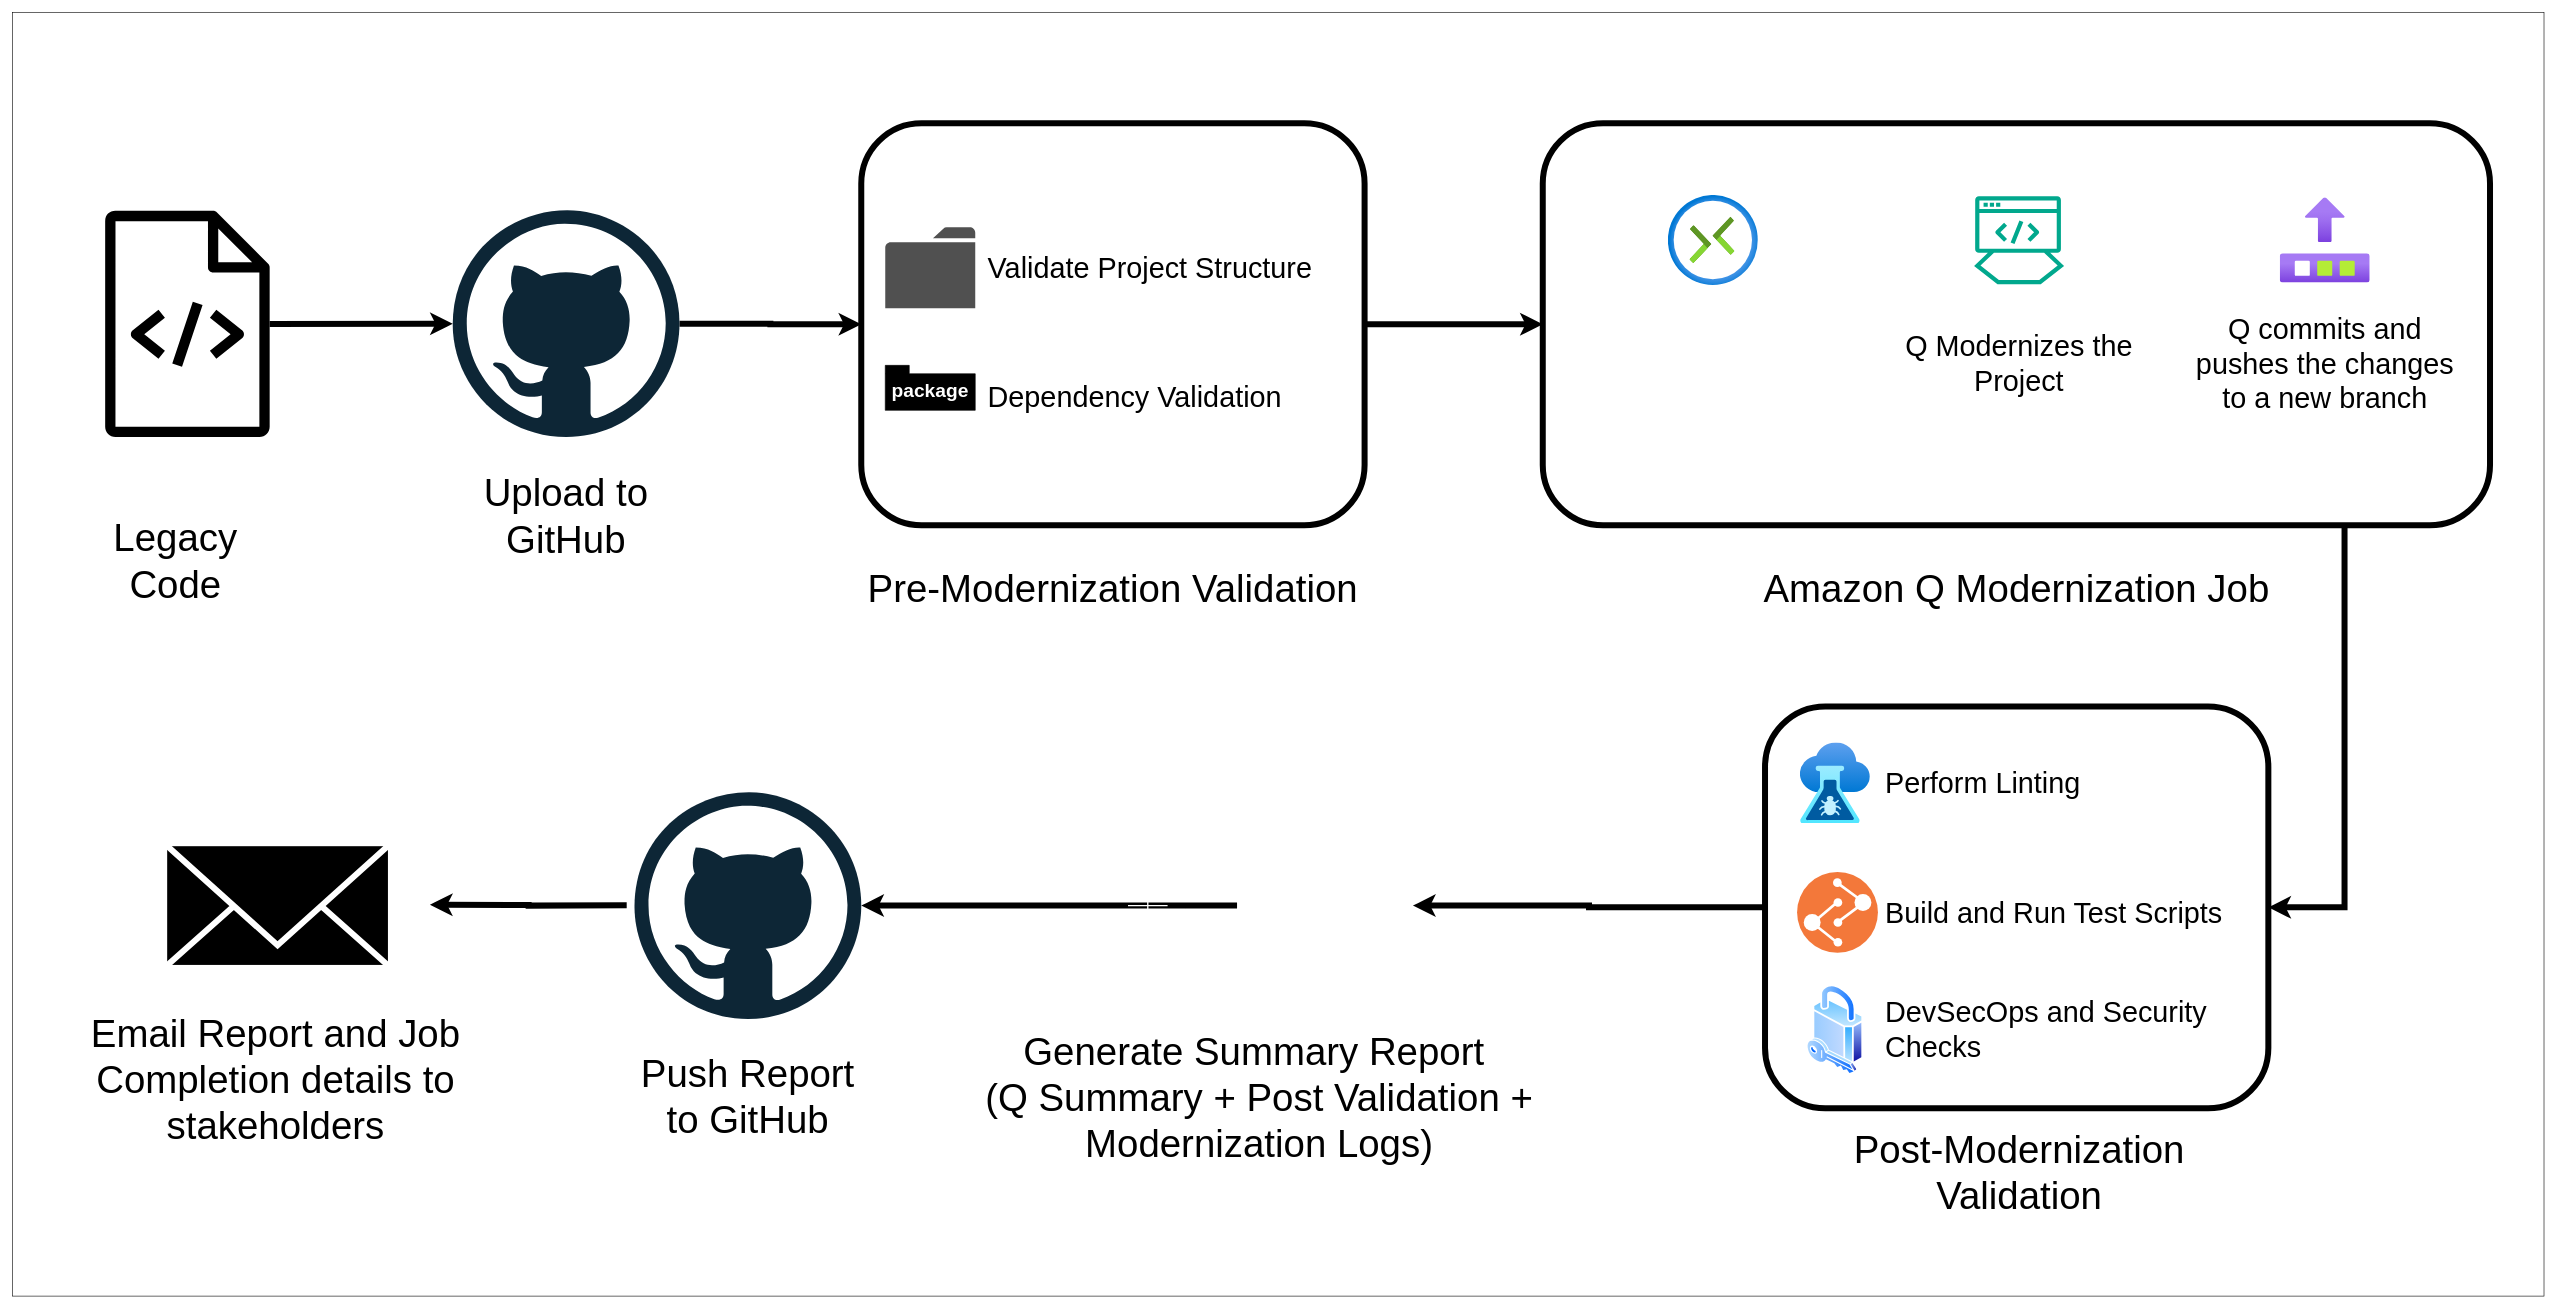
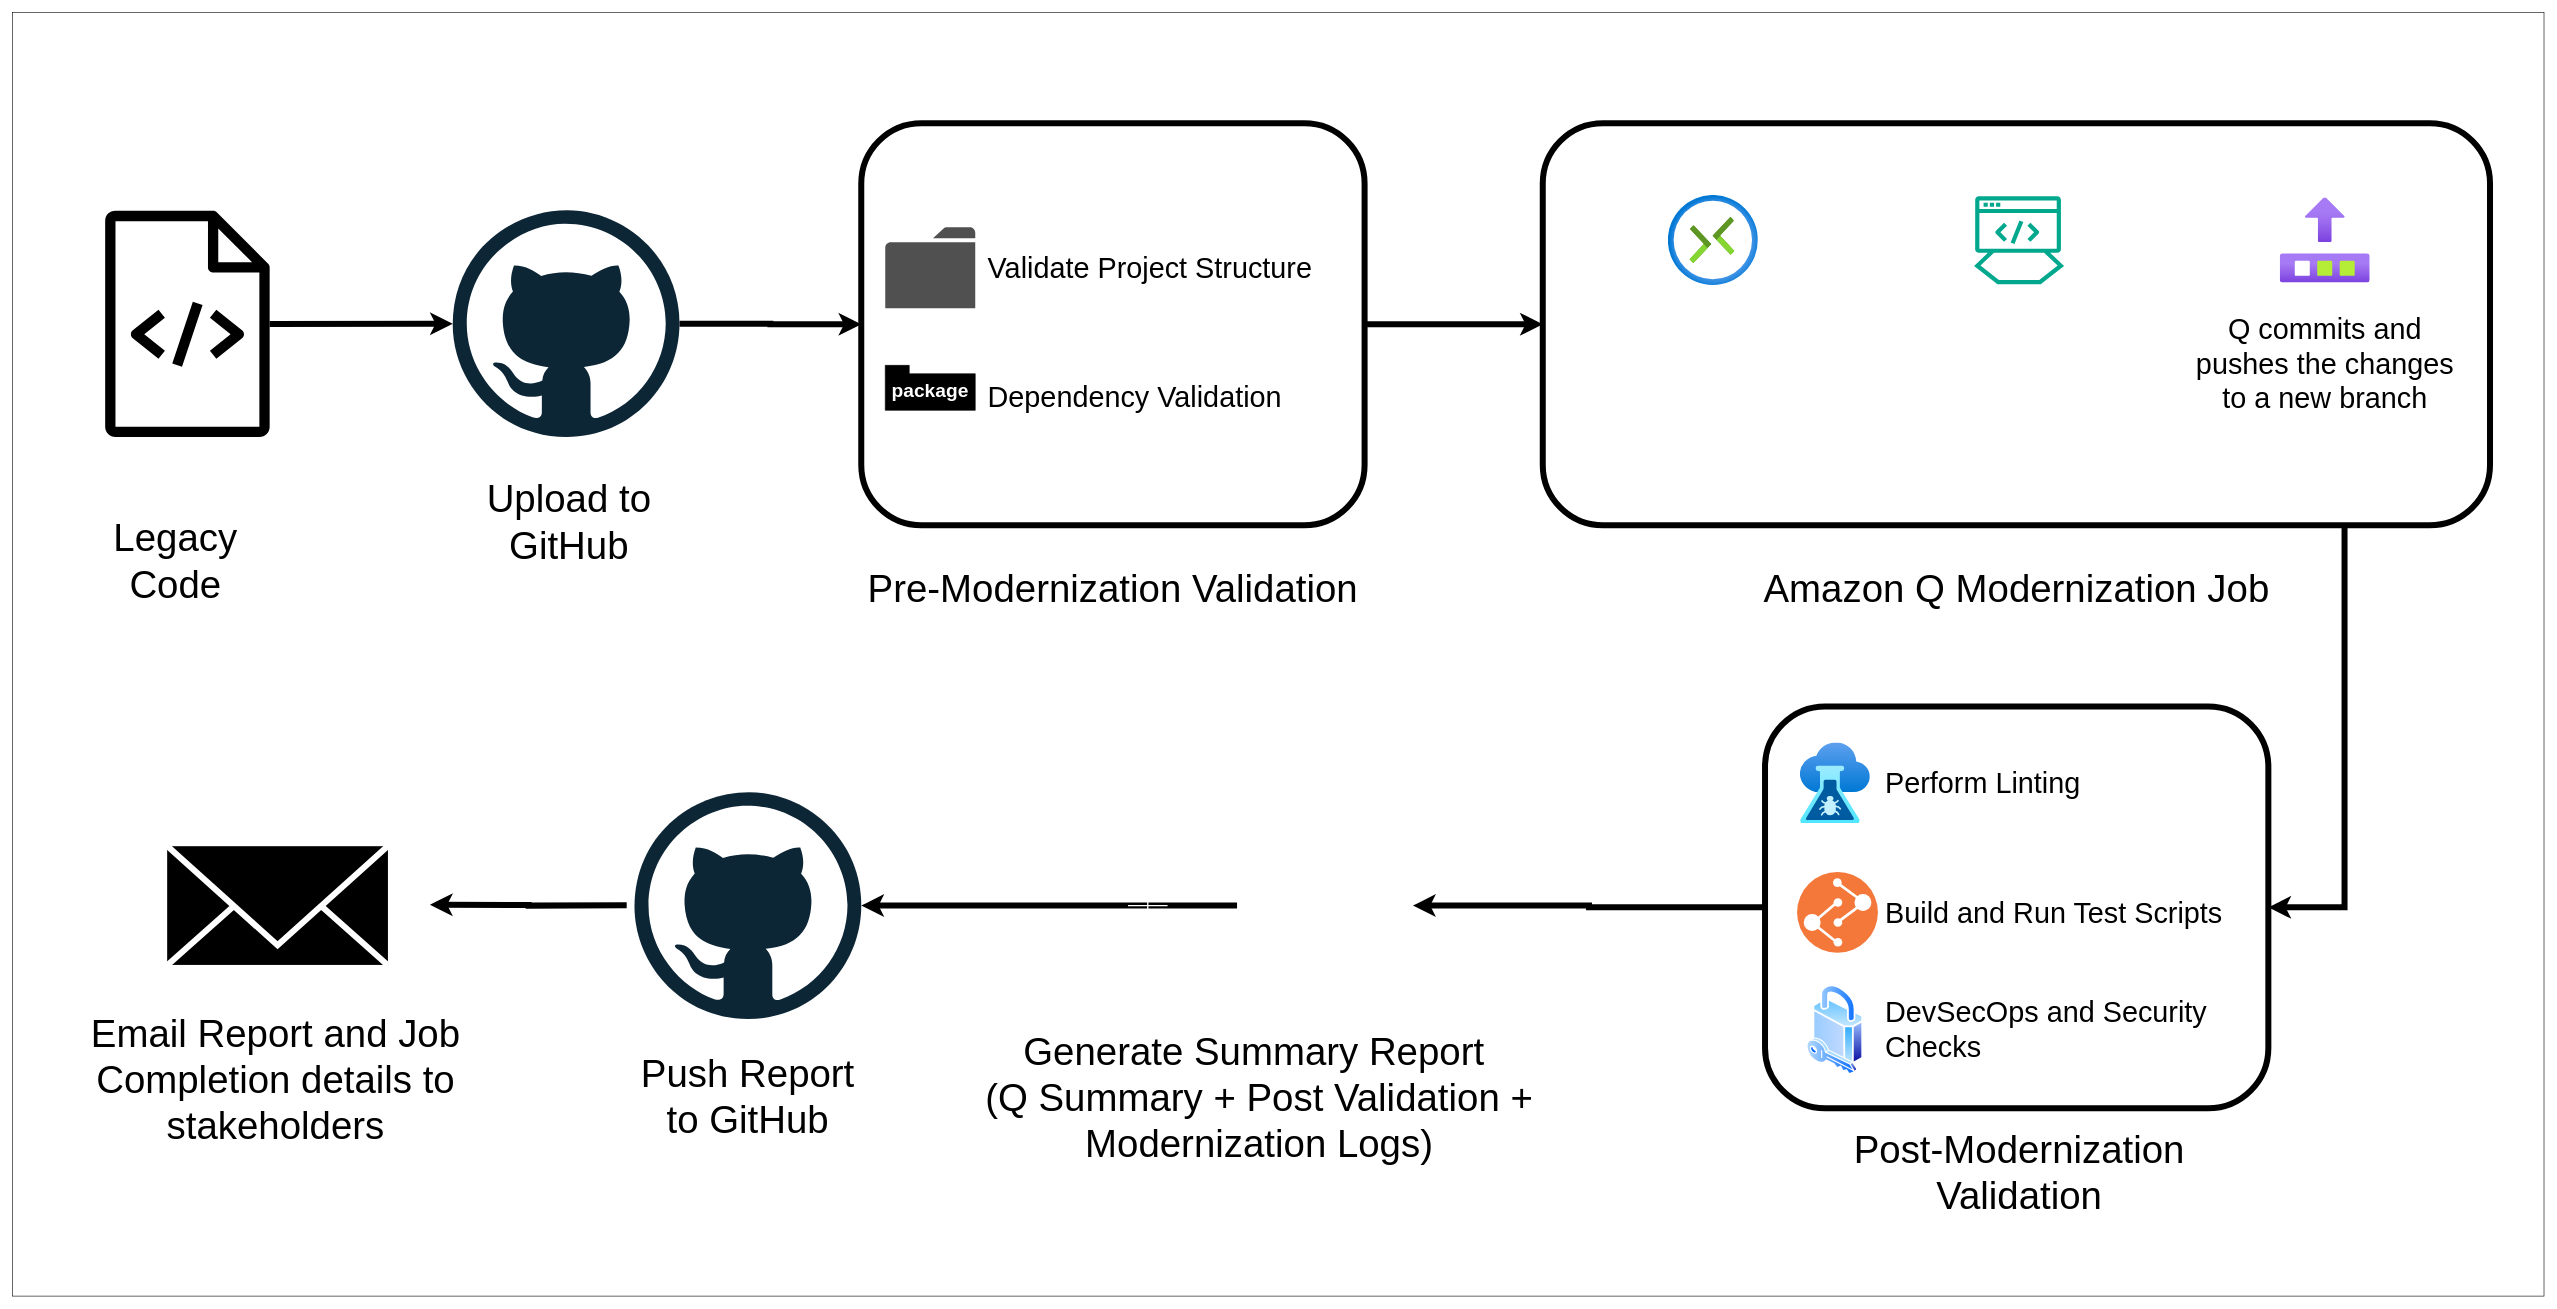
node "Q Modernizes the Project": removed
node "Upload to GitHub": moved (566, 516) -> (569, 522)
